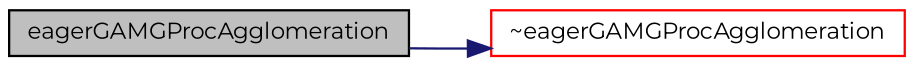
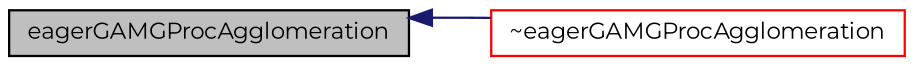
edge "eagerGAMGProcAgglomeration" -> "~eagerGAMGProcAgglomeration": reversed
